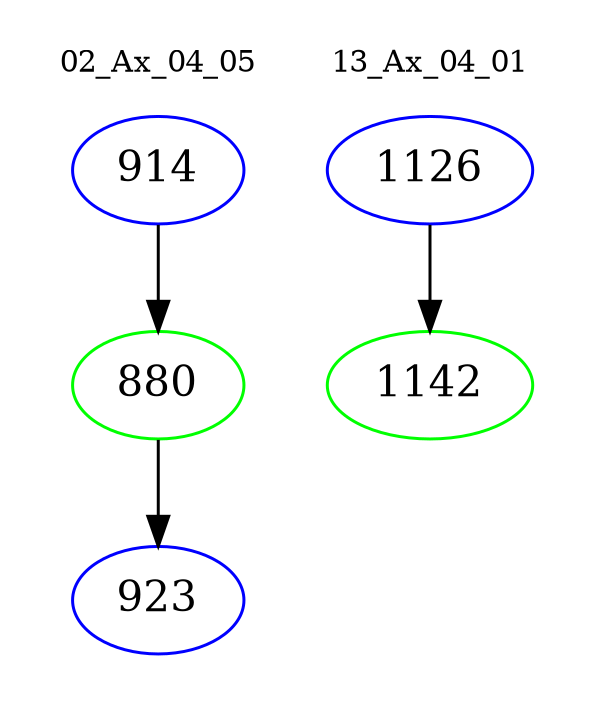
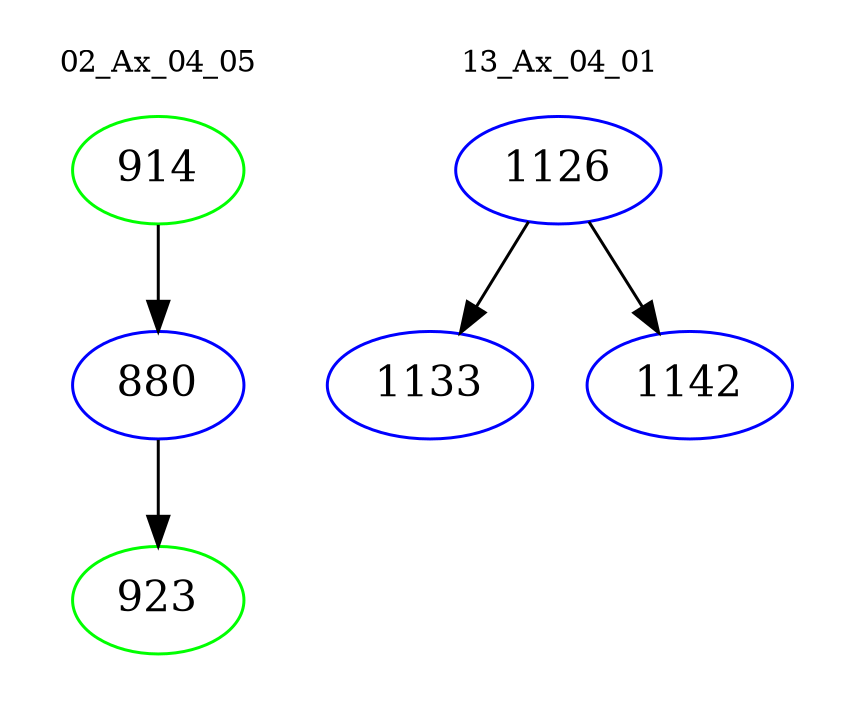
node "914": color blue -> green
node "880": color green -> blue
node "1142": color green -> blue
node "1133": added
node "923": color blue -> green
